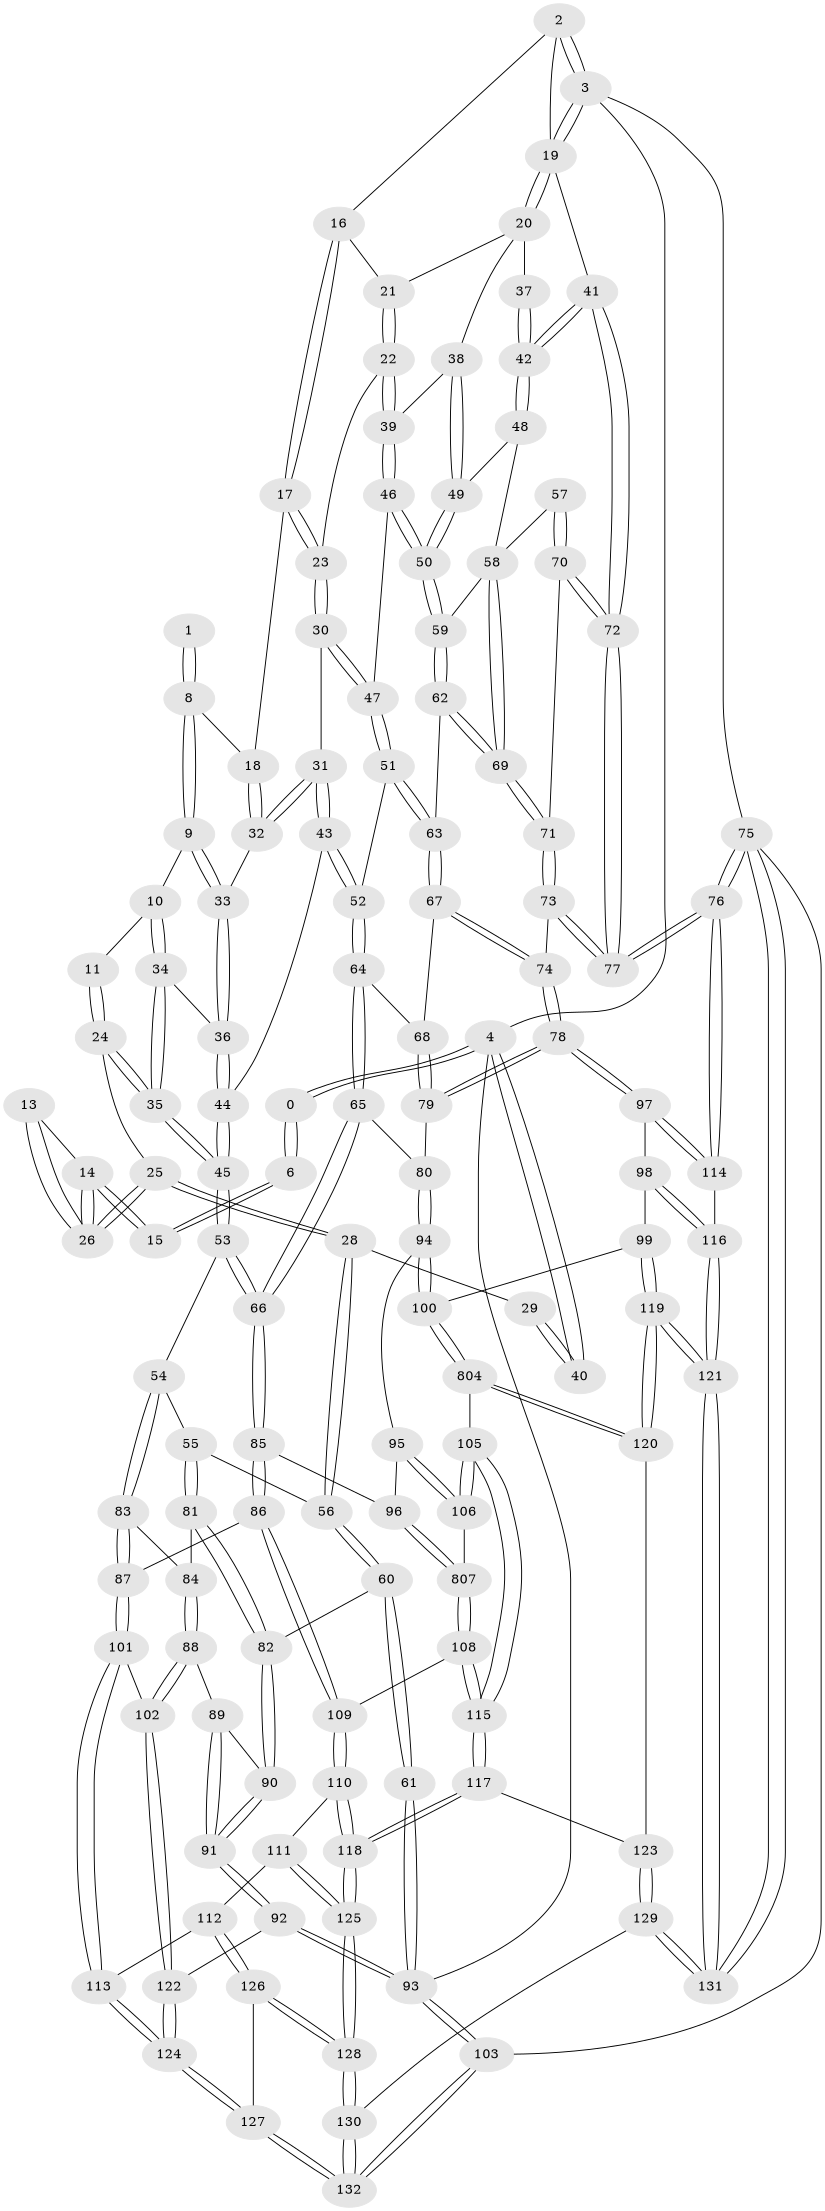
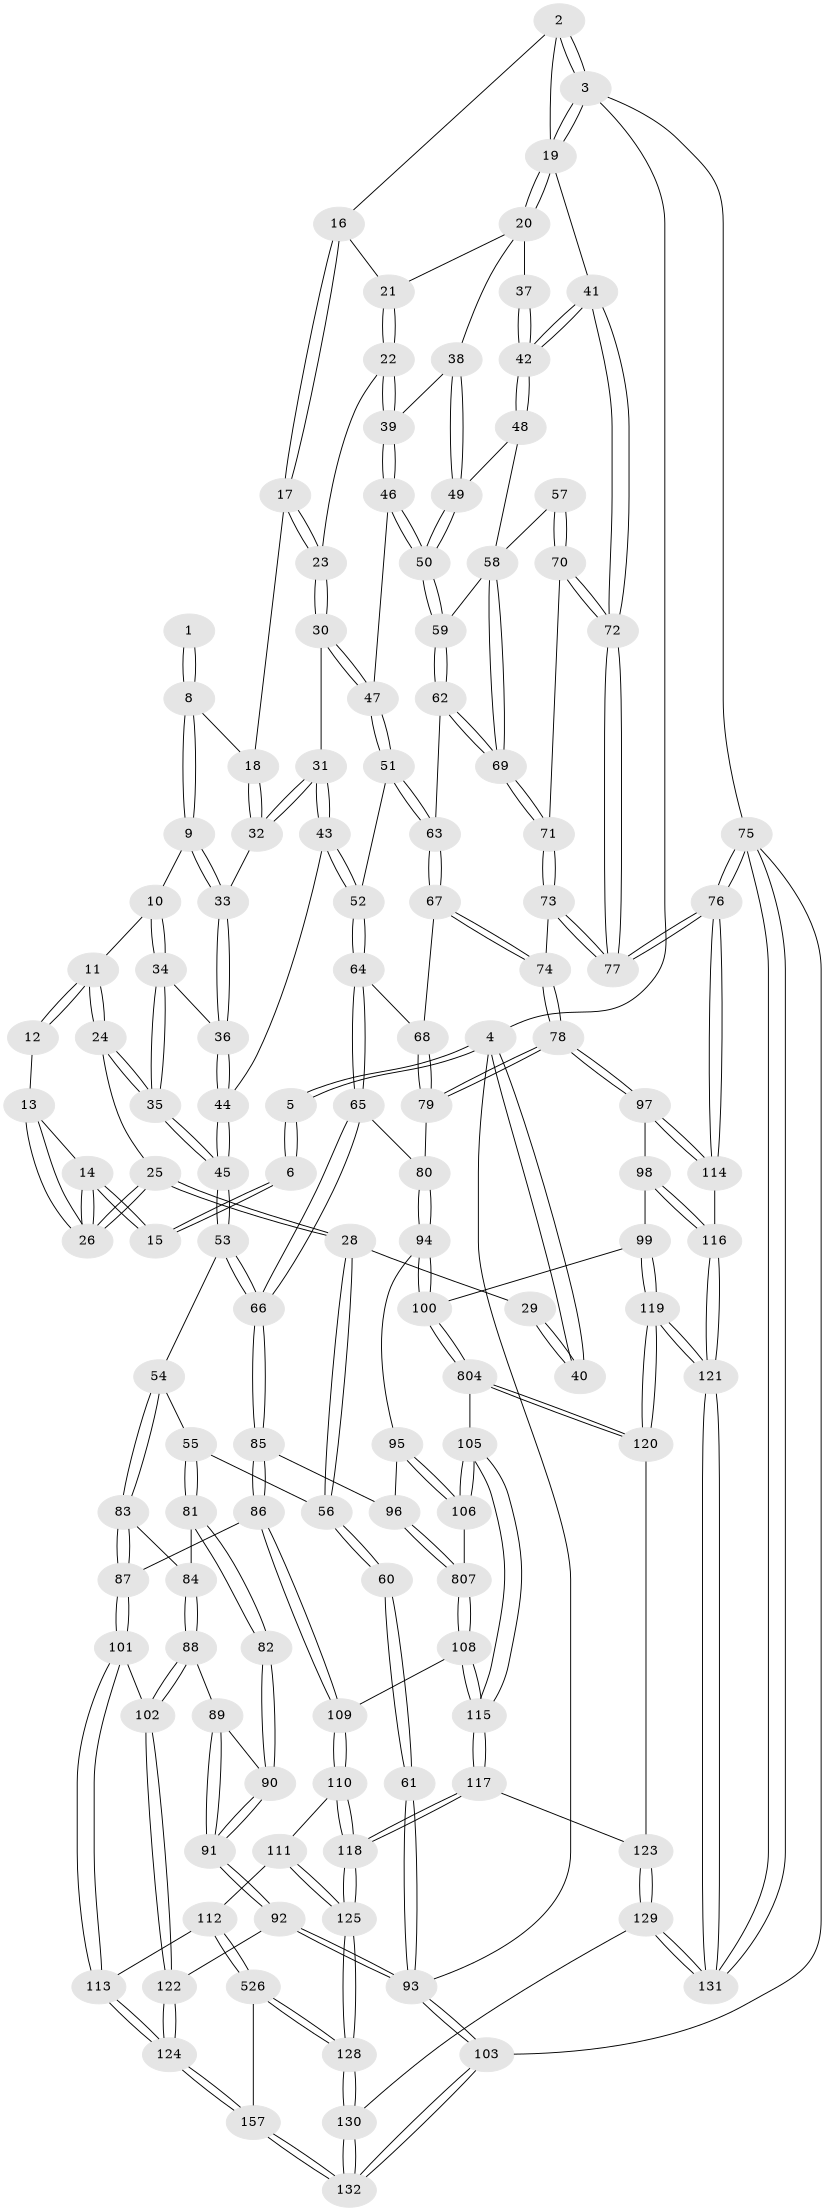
node "12": added
node "0": label "0" -> "5"
edge "60" -- "82": removed
node "126": label "126" -> "526"
node "127": label "127" -> "157"
